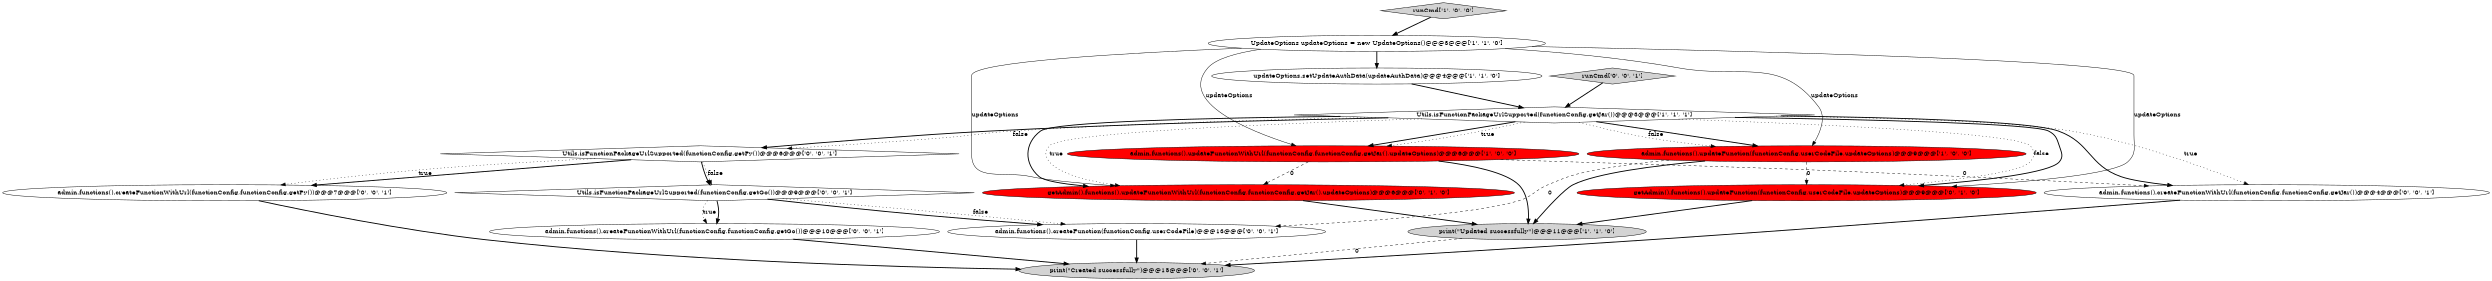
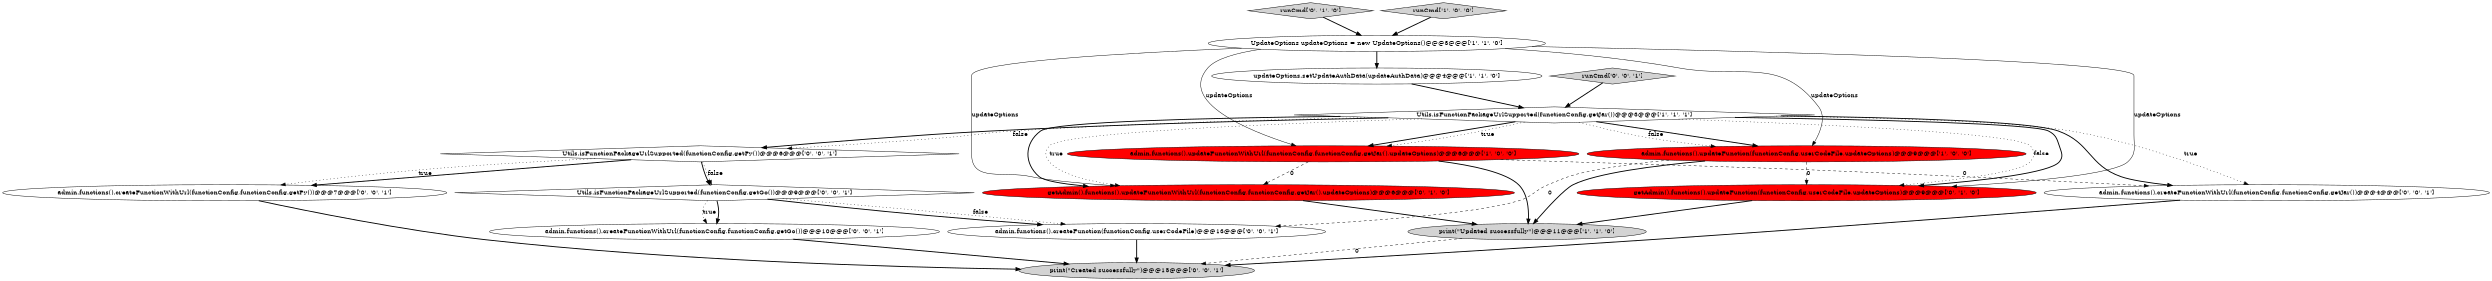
node "runCmd['0', '1', '0']": added
